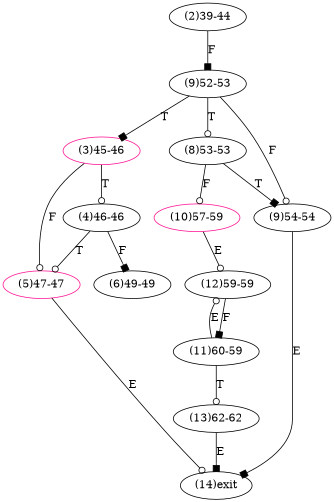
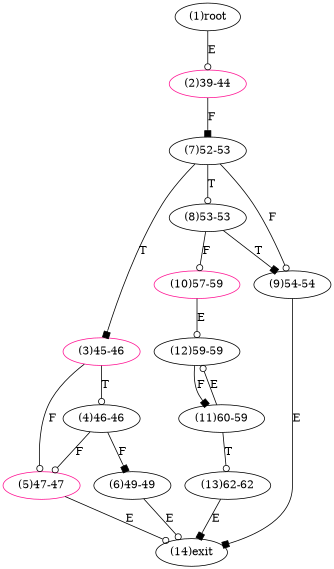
node "(1)root": added
node "(2)39-44": color black -> deeppink
node "(9)52-53": label "(9)52-53" -> "(7)52-53"
edge "(4)46-46" -> "(5)47-47": label "T" -> "F"
edge "(6)49-49" -> "(14)exit": added, label "E"
